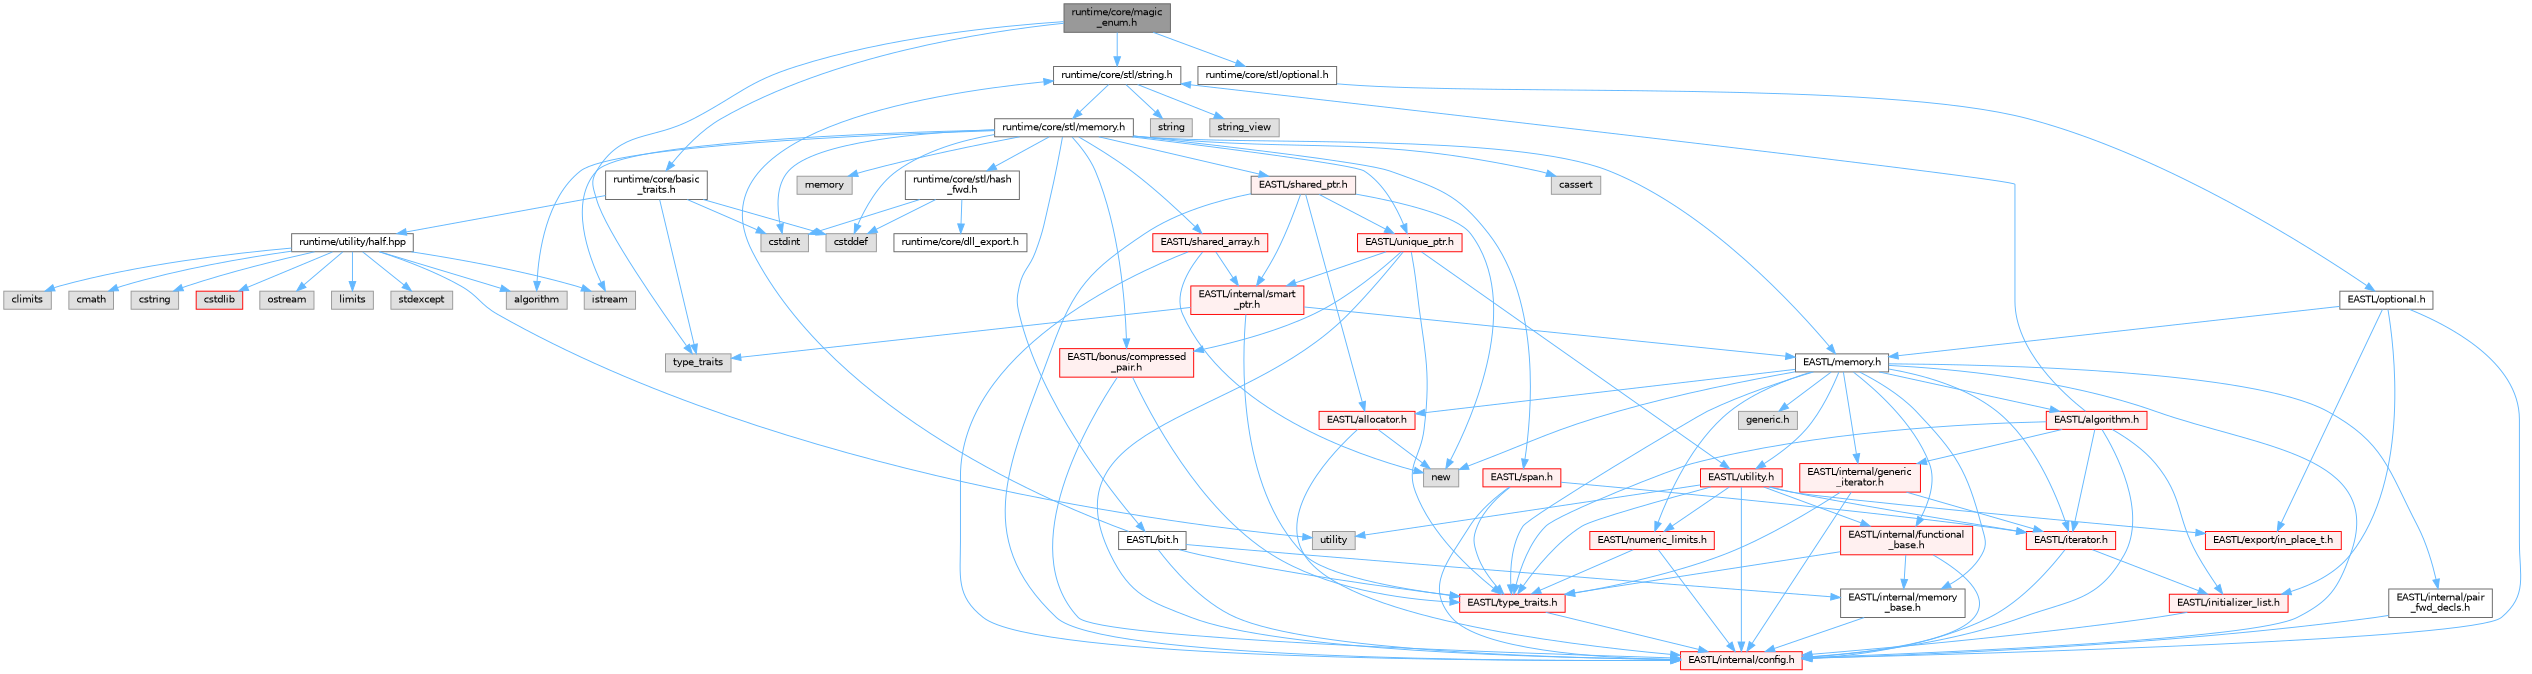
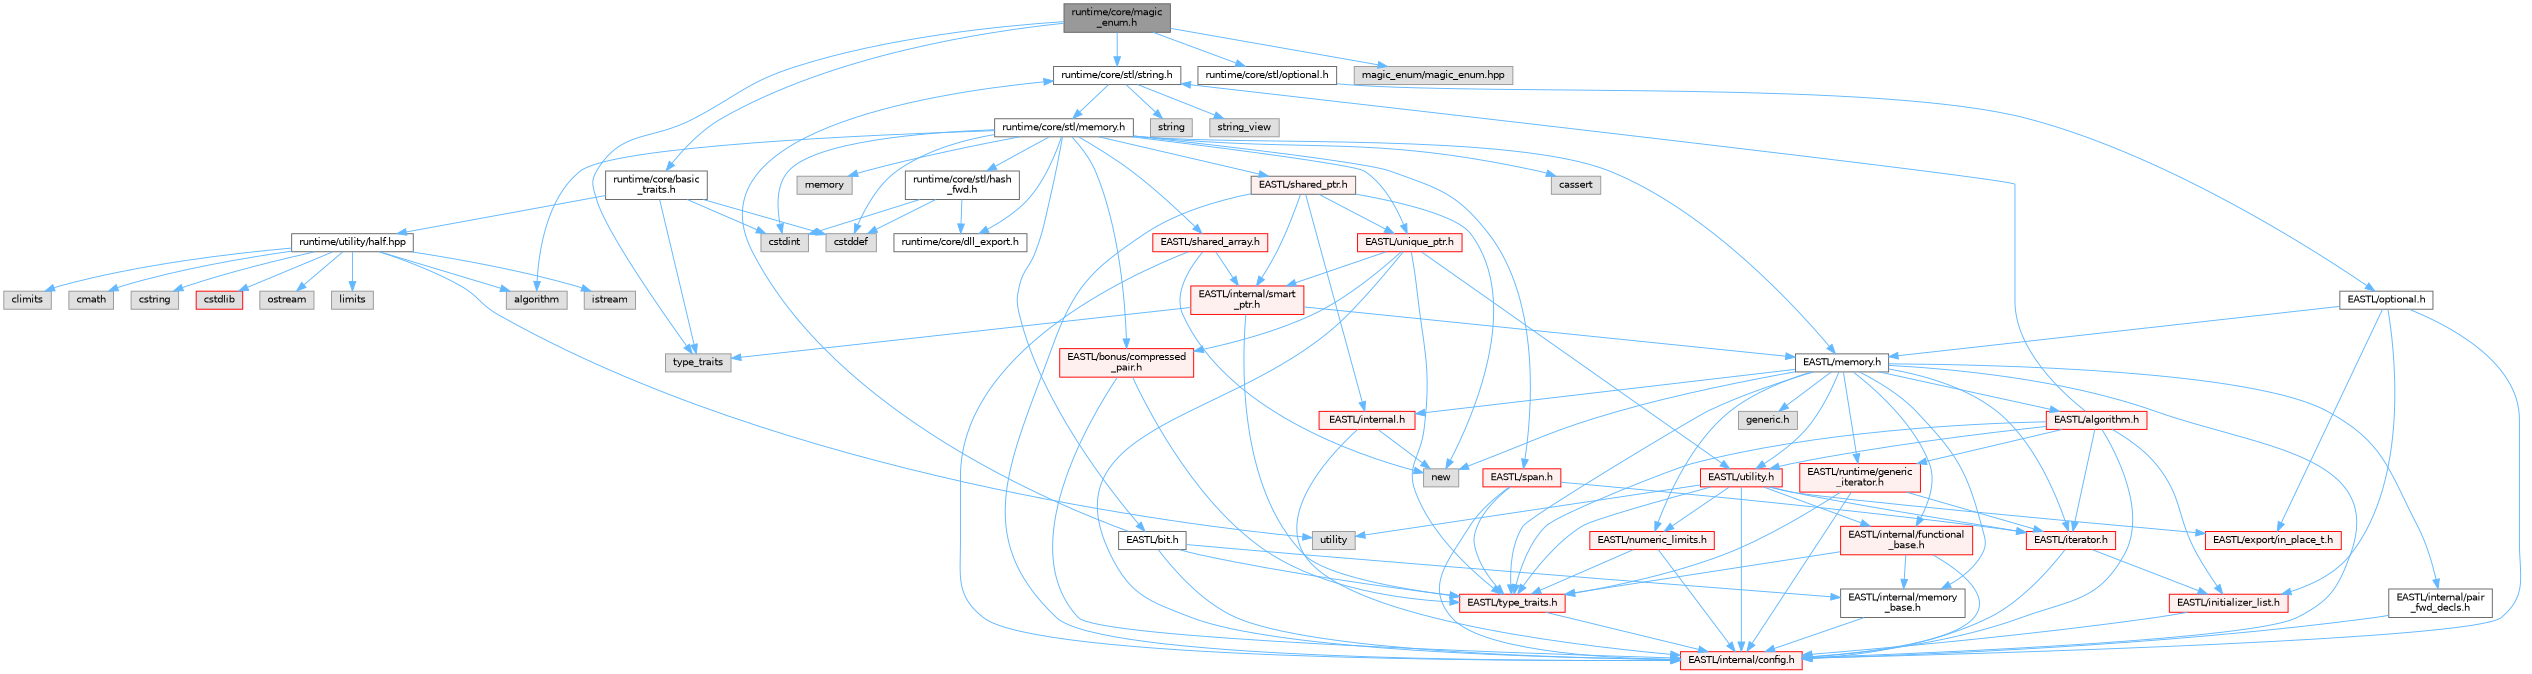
node "magic_enum/magic_enum.hpp": added
edge "runtime/core/stl/memory.h" -> "istream": now "runtime/core/stl/memory.h" -> "runtime/core/dll_export.h"
node "stdexcept": removed
node "EASTL/allocator.h": label "EASTL/allocator.h" -> "EASTL/internal.h"
edge "EASTL/algorithm.h" -> "EASTL/utility.h": added
node "EASTL/internal/generic _iterator.h": label "EASTL/internal/generic _iterator.h" -> "EASTL/runtime/generic _iterator.h"
